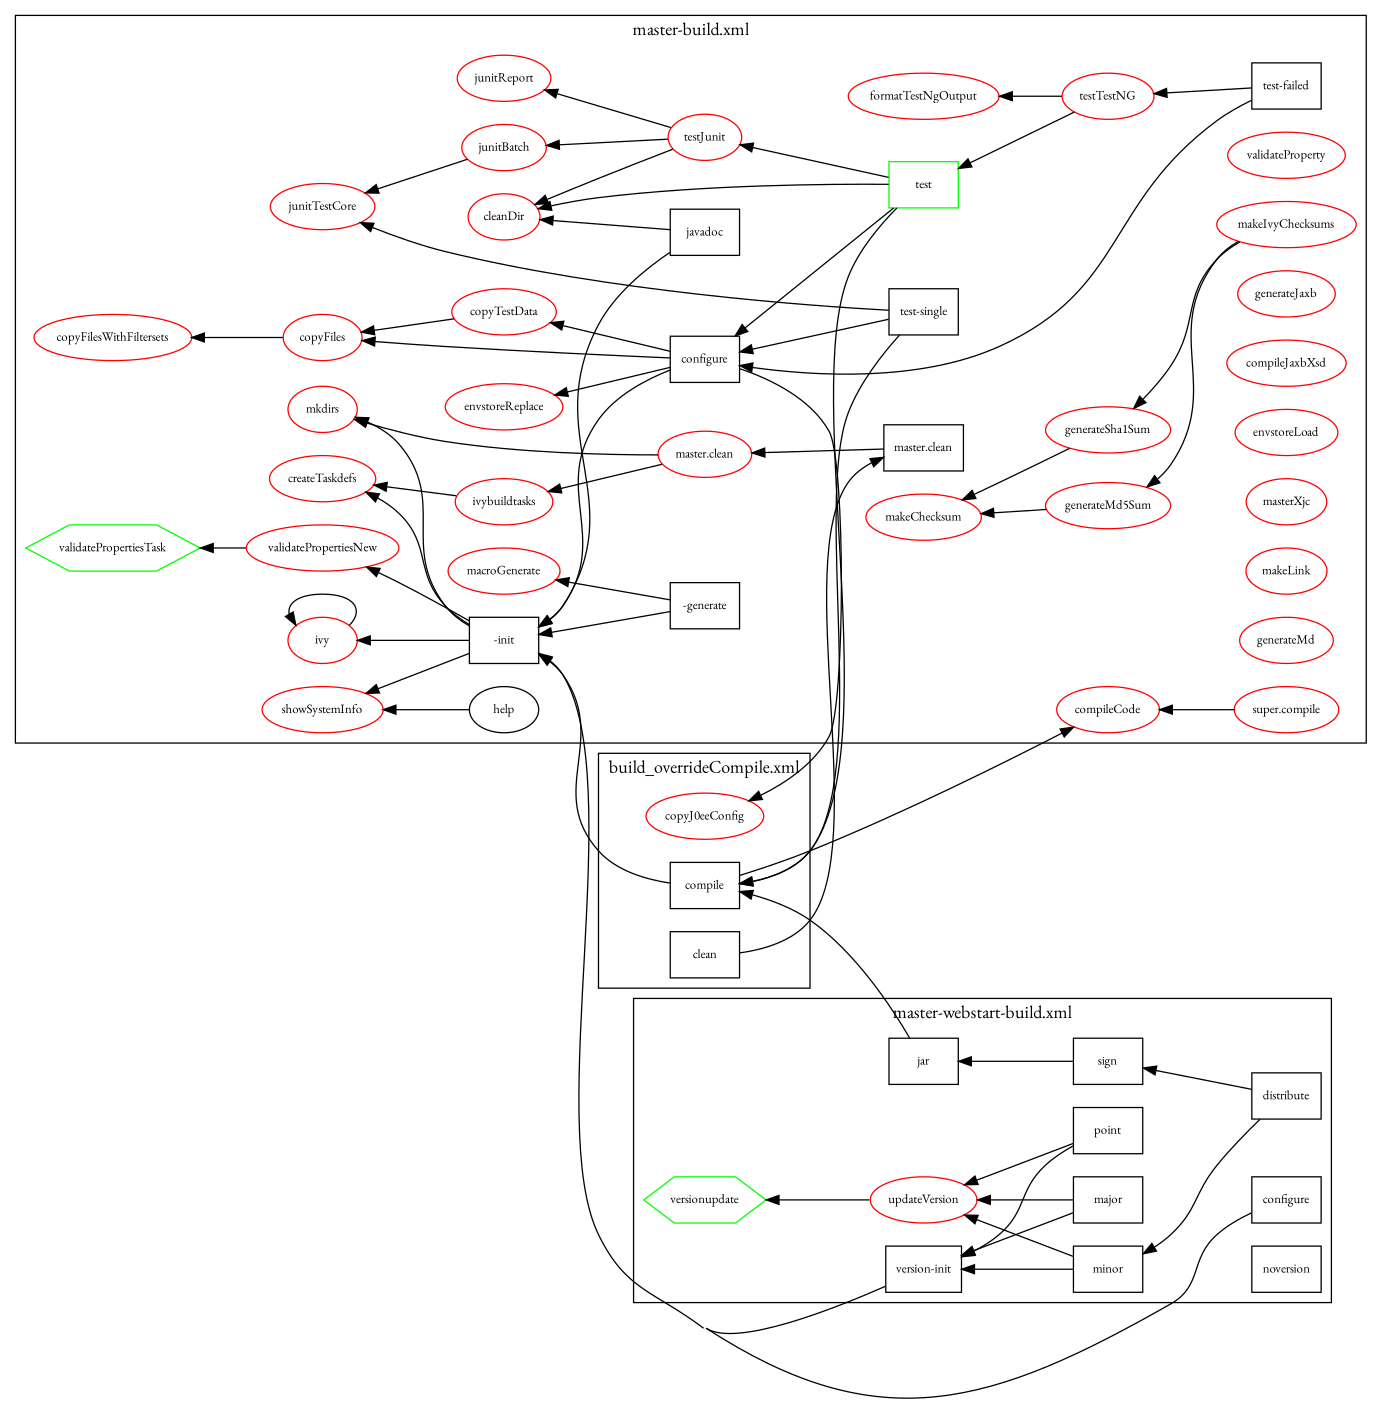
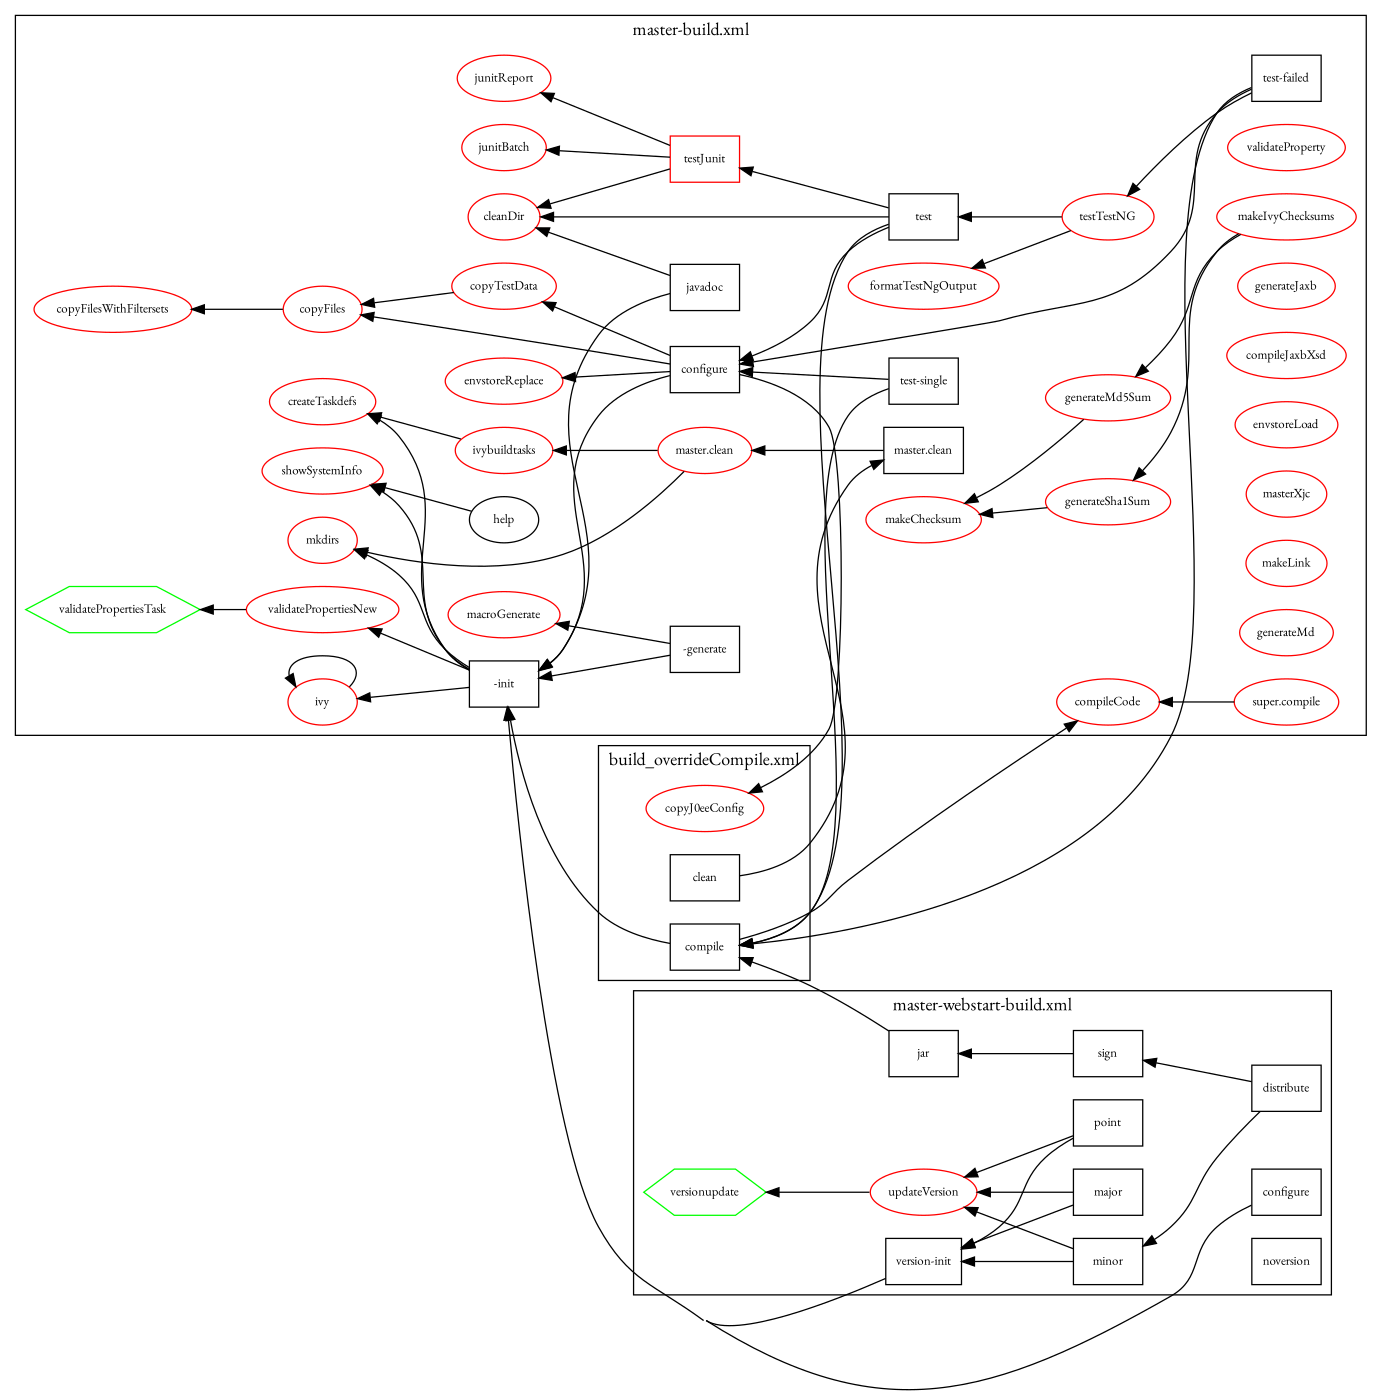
node "testJunit": shape ellipse -> box
node "test": color green -> black
node "junitTestCore": removed
edge "test-failed" -> "compile": added
